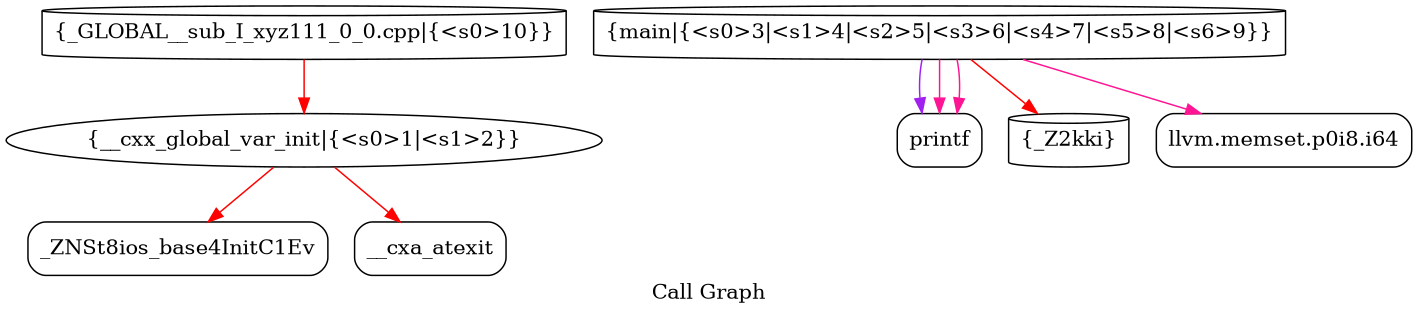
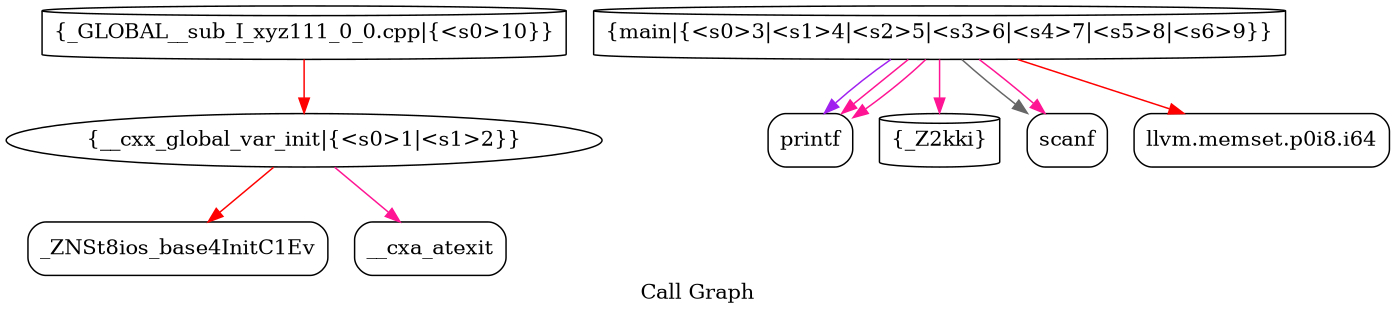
edge "{main|{<s0>3|<s1>4|<s2>5|<s3>6|<s4>7|<s5>8|<s6>9}}" -> "{_Z2kki}": color red -> deeppink
edge "{main|{<s0>3|<s1>4|<s2>5|<s3>6|<s4>7|<s5>8|<s6>9}}" -> "llvm.memset.p0i8.i64": color deeppink -> red
node "scanf": added
edge "{__cxx_global_var_init|{<s0>1|<s1>2}}" -> "__cxa_atexit": color red -> deeppink
